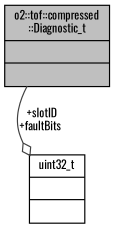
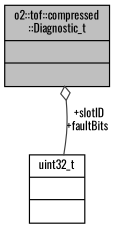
edge "o2::tof::compressed" -> "uint32_t": reversed
